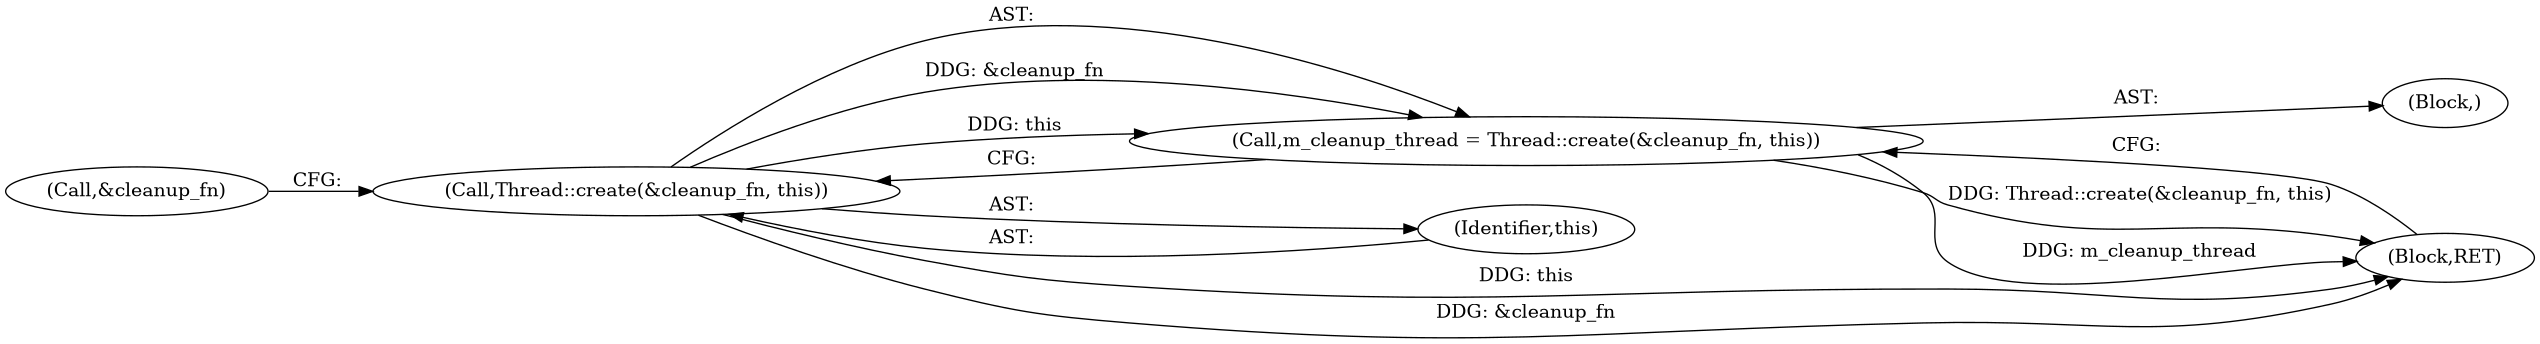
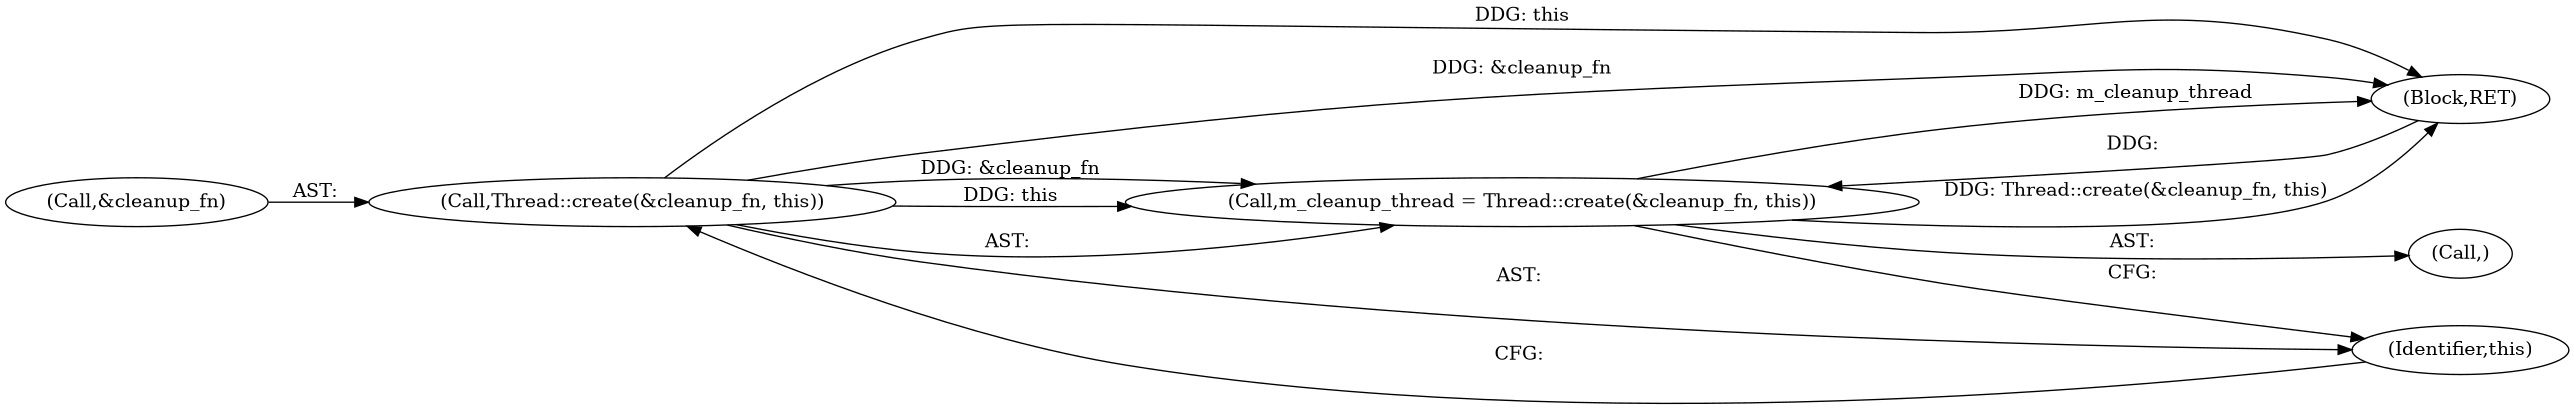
node "(Block,)": label "(Block,)" -> "(Call,)"
edge "(Block,RET)" -> "(Call,m_cleanup_thread = Thread::create(&cleanup_fn, this))": label "CFG: " -> "DDG: "
edge "(Call,m_cleanup_thread = Thread::create(&cleanup_fn, this))" -> "(Call,Thread::create(&cleanup_fn, this))": now "(Call,m_cleanup_thread = Thread::create(&cleanup_fn, this))" -> "(Identifier,this)"
edge "(Call,&cleanup_fn)" -> "(Call,Thread::create(&cleanup_fn, this))": label "CFG: " -> "AST: "
edge "(Identifier,this)" -> "(Call,Thread::create(&cleanup_fn, this))": label "AST: " -> "CFG: "
